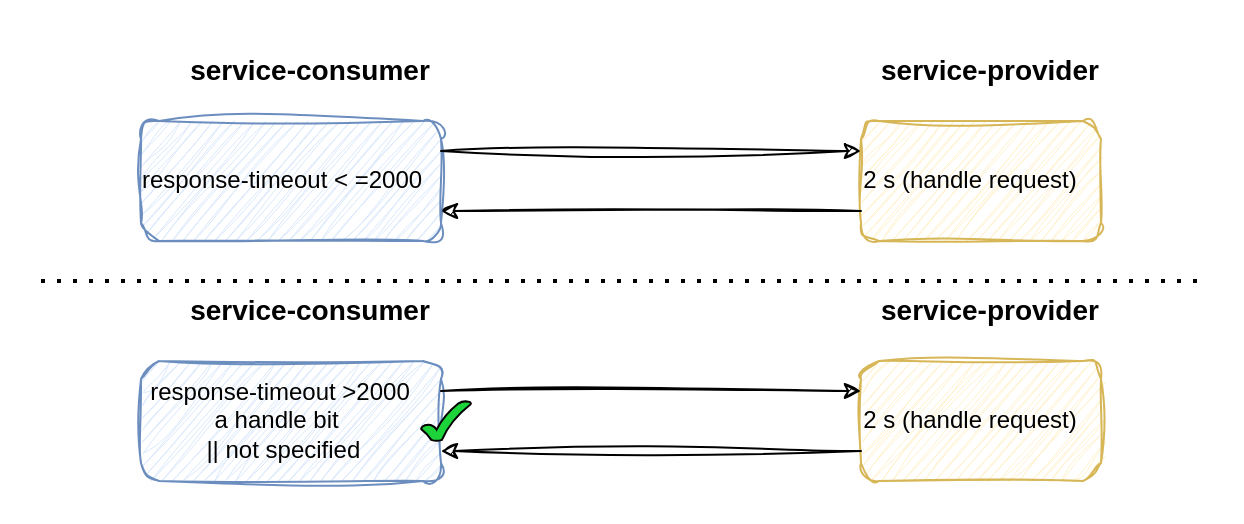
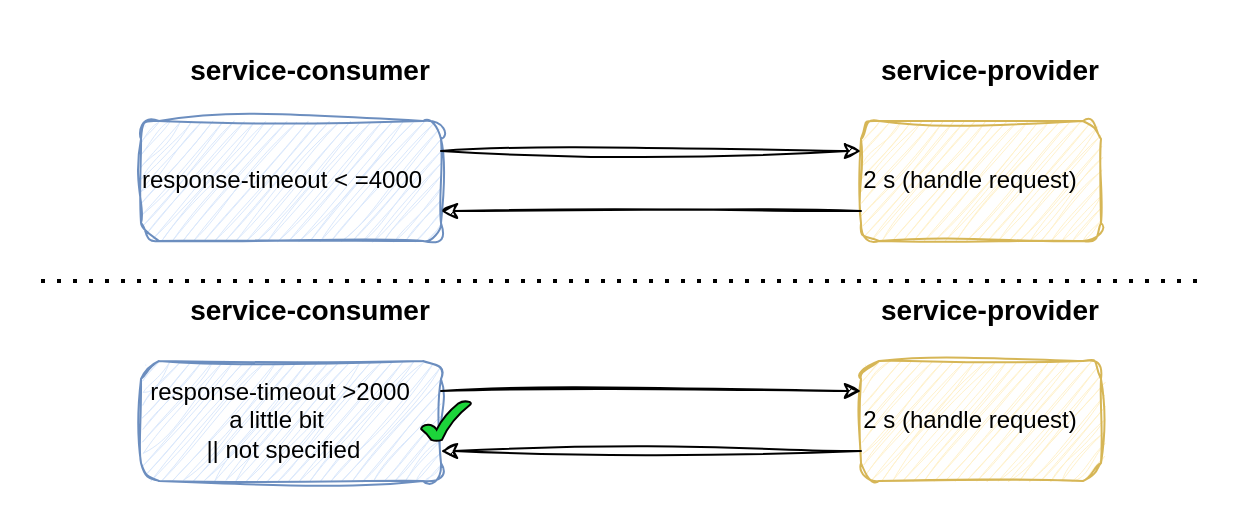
node "response-timeout < =2000": label "response-timeout < =2000" -> "response-timeout < =4000"
node "response-timeout >2000 a handle bit || not specified": label "response-timeout >2000 a handle bit || not specified" -> "response-timeout >2000 a little bit || not specified"
